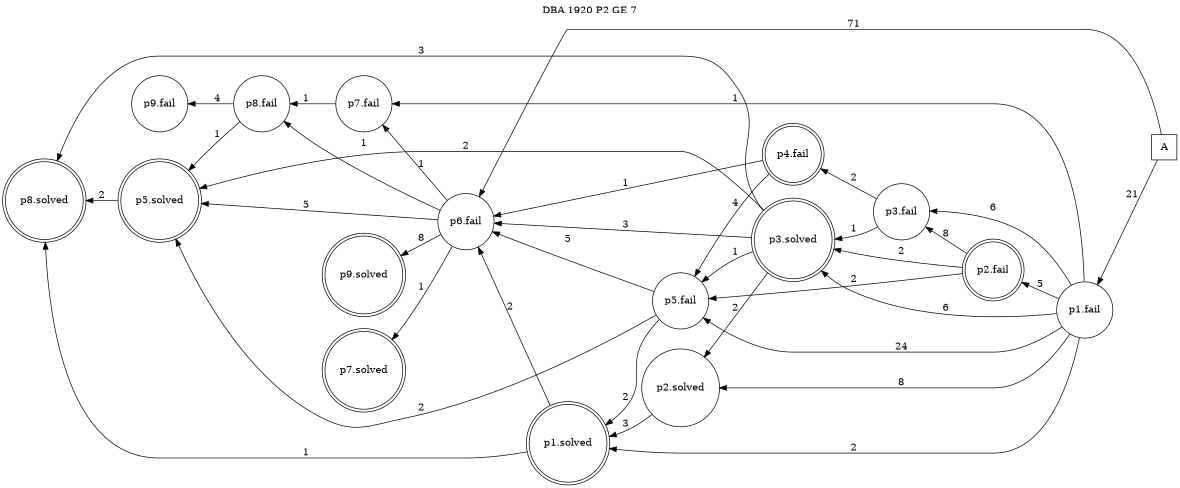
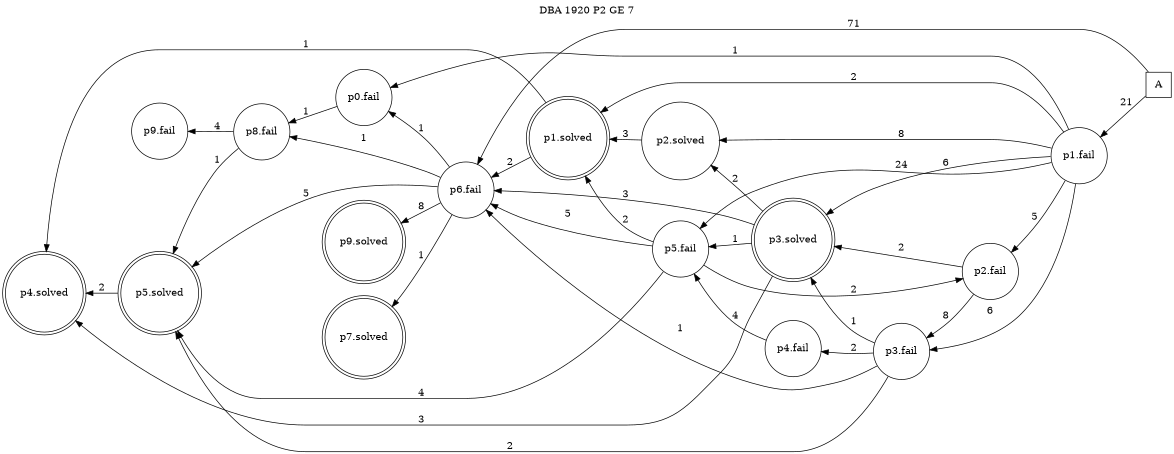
node "p7.fail": label "p7.fail" -> "p0.fail"
edge "p3.solved" -> "p5.solved": now "p3.fail" -> "p5.solved"
node "p4.fail": shape doublecircle -> circle
edge "p4.fail" -> "p6.fail": now "p3.fail" -> "p6.fail"
node "p8.solved": label "p8.solved" -> "p4.solved"
node "p2.fail": shape doublecircle -> circle
edge "p2.fail" -> "p5.fail": reversed
edge "p5.fail" -> "p5.solved": label "2" -> "4"
